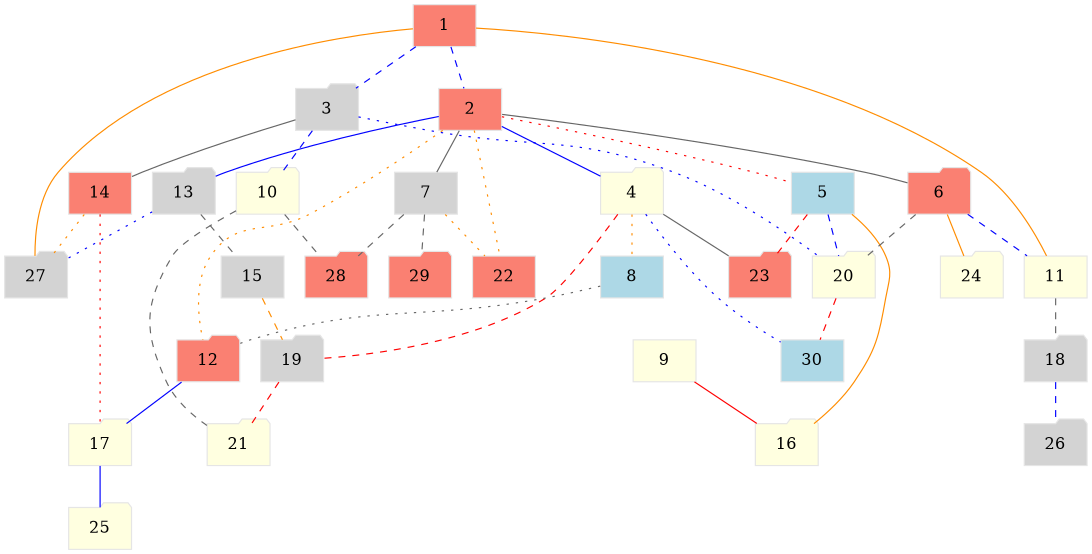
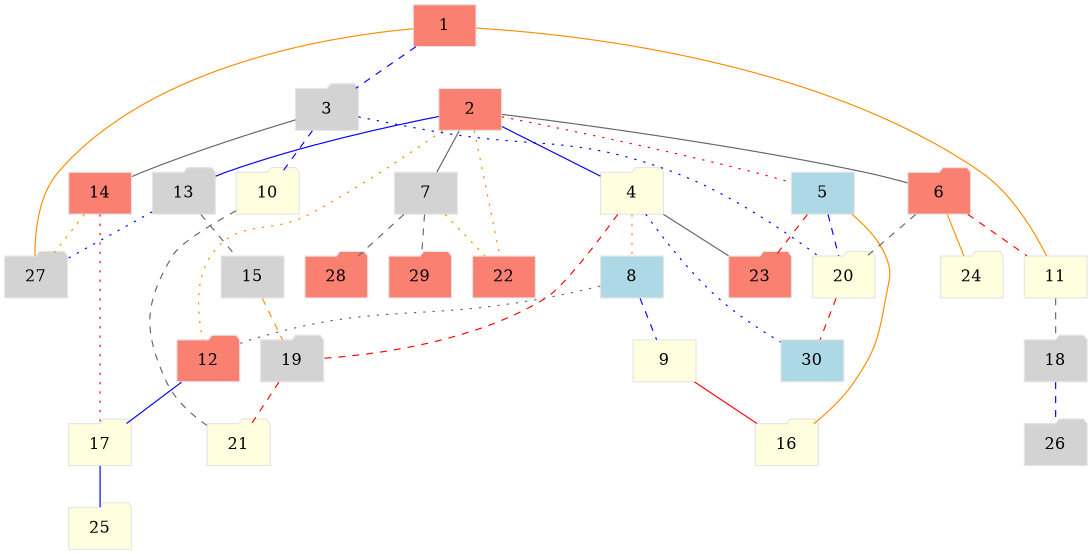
edge "1" -- "2": removed
edge "10" -- "28": removed
edge "6" -- "11": color blue -> red
edge "8" -- "9": added
